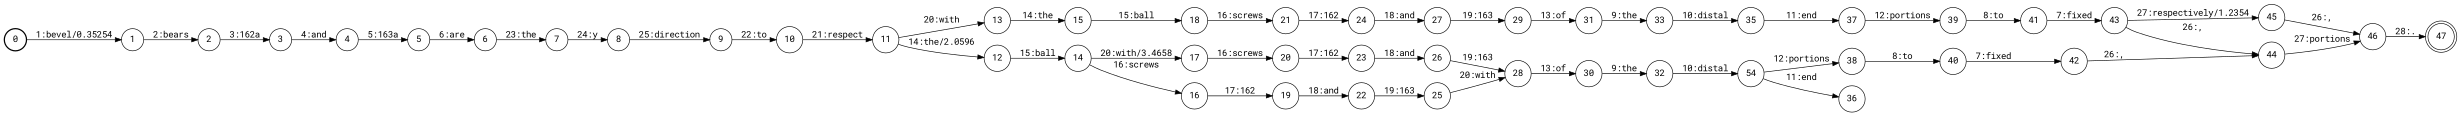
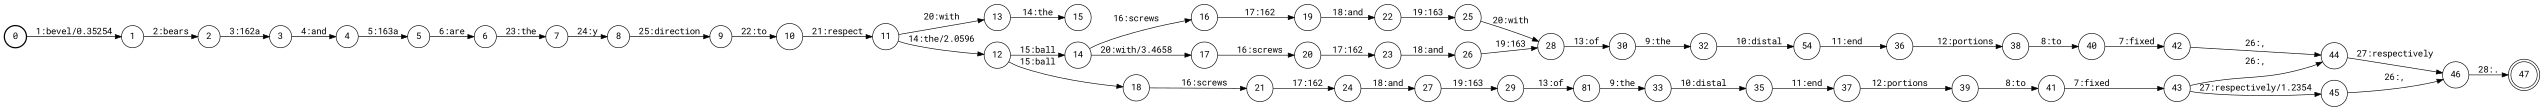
edge "15" -> "18": now "12" -> "18"
node "31": label "31" -> "81"
edge "44" -> "46": label "27:portions" -> "27:respectively"
edge "54" -> "38": now "36" -> "38"
